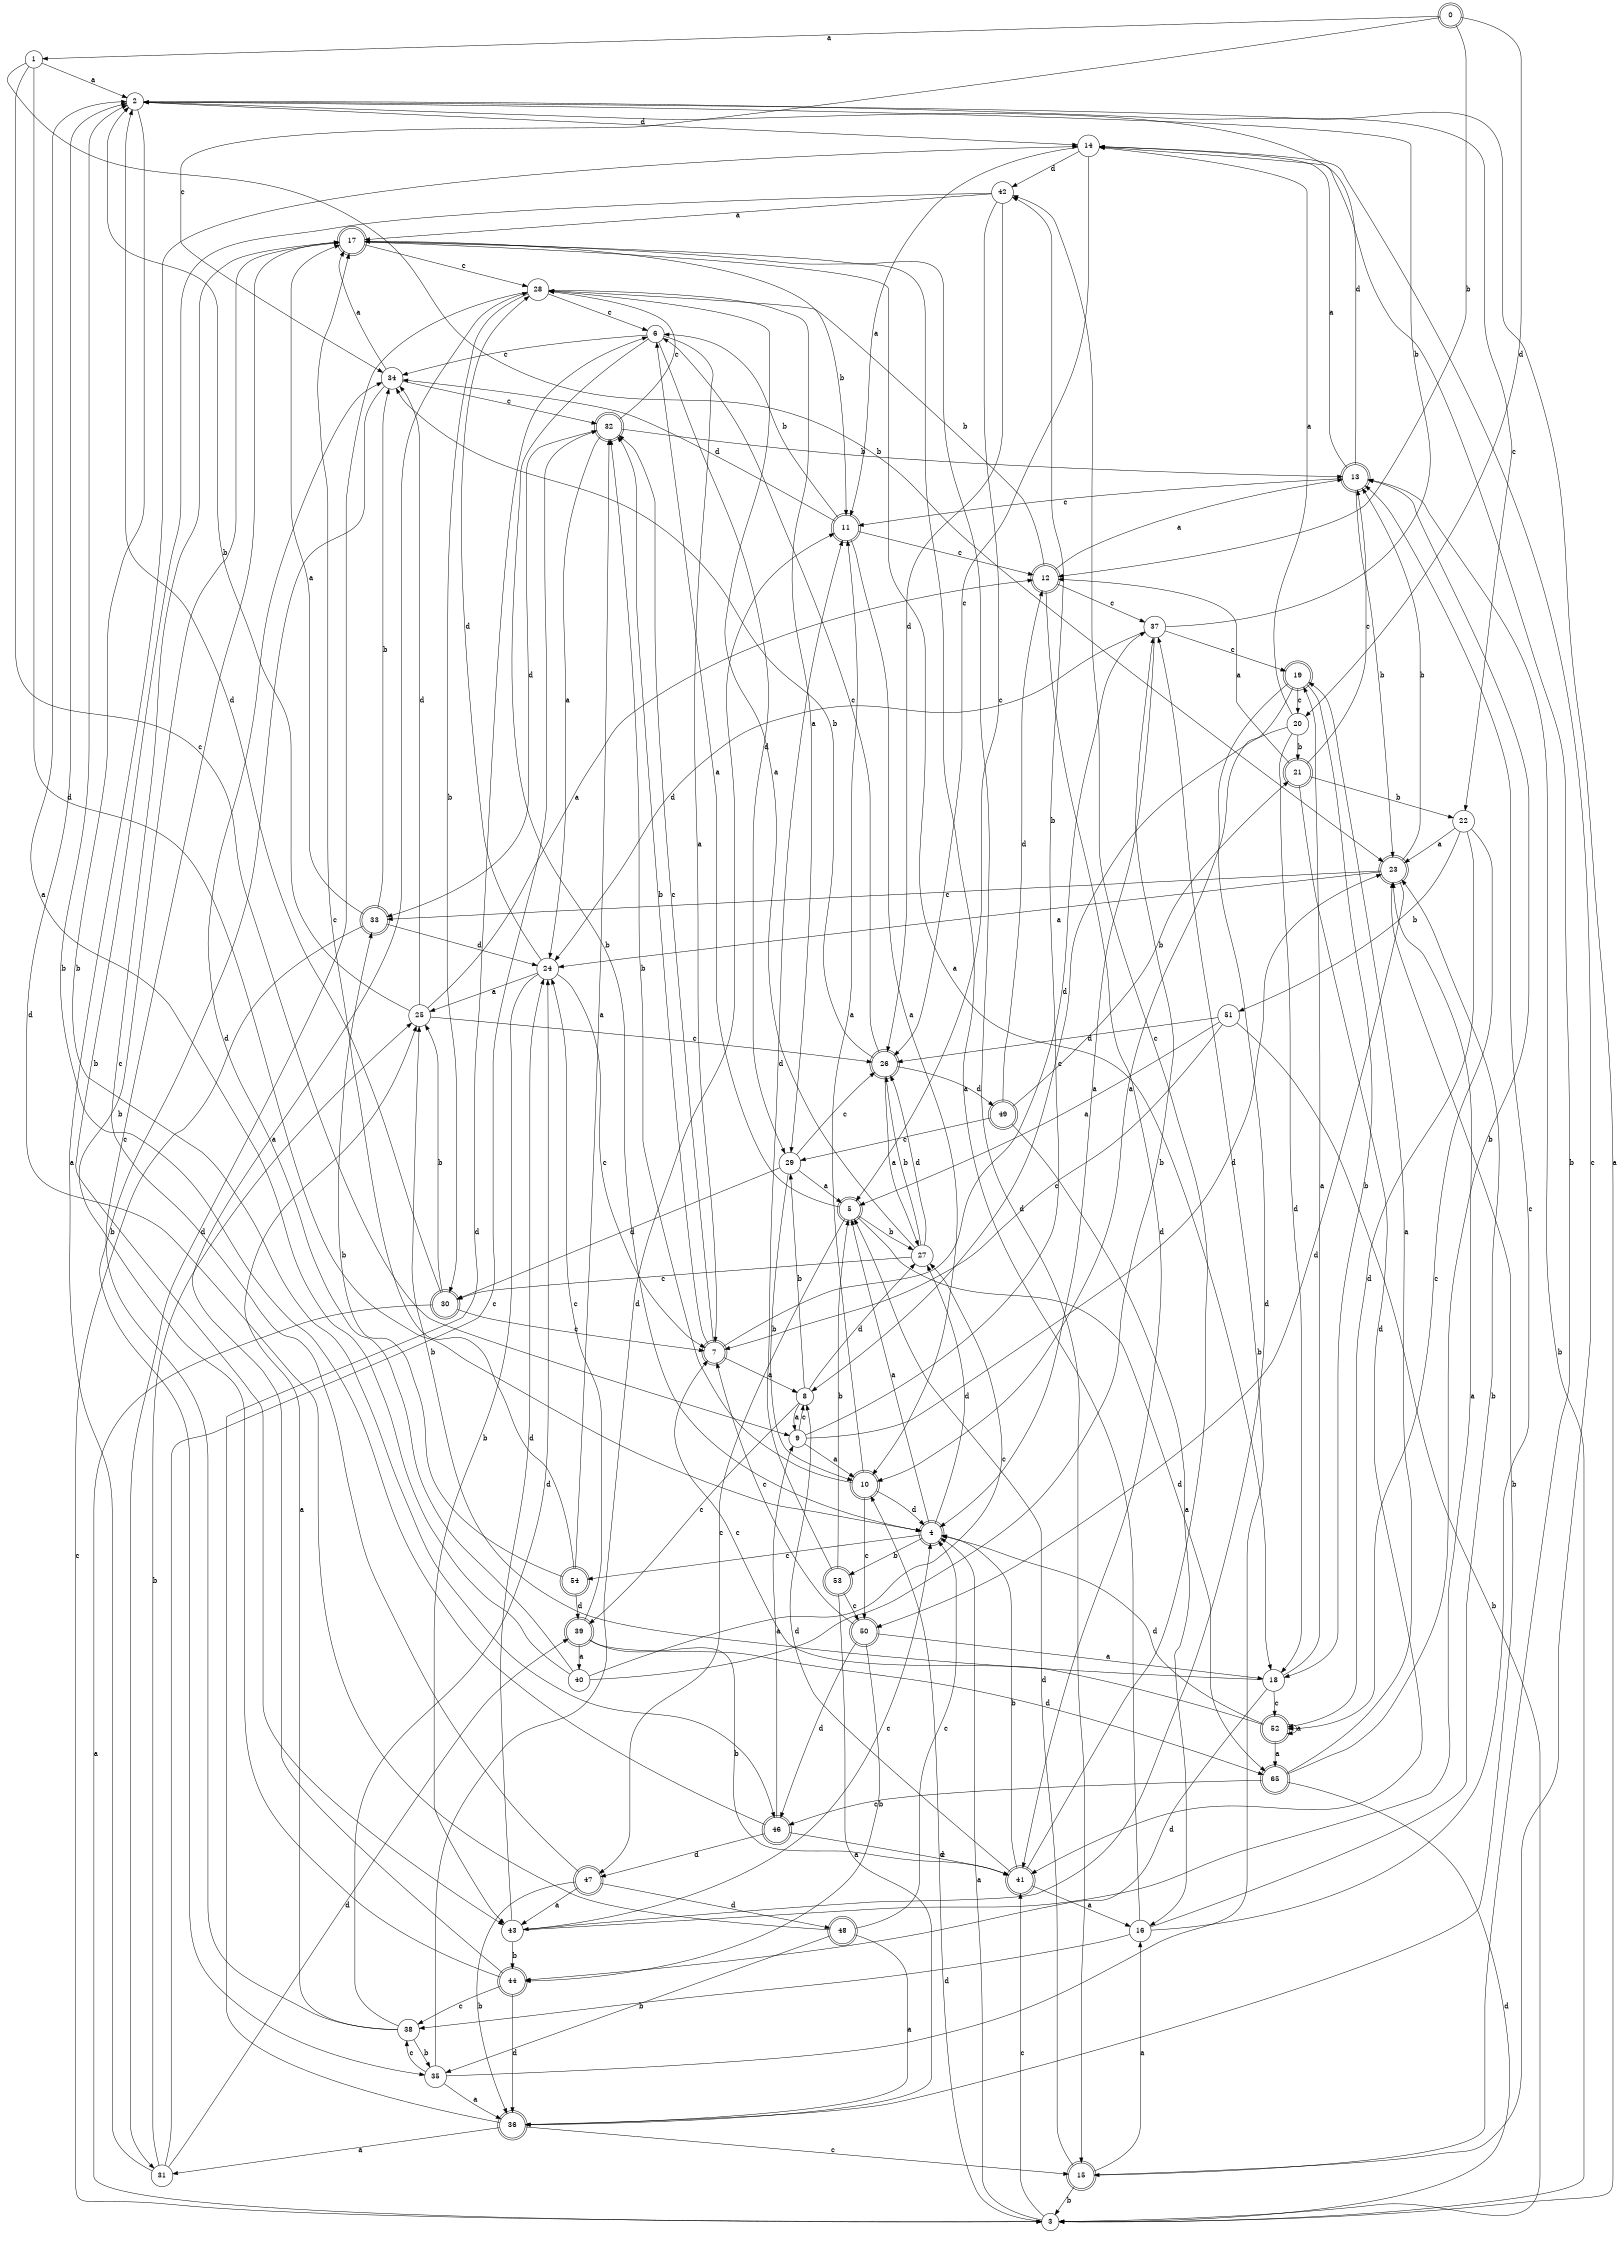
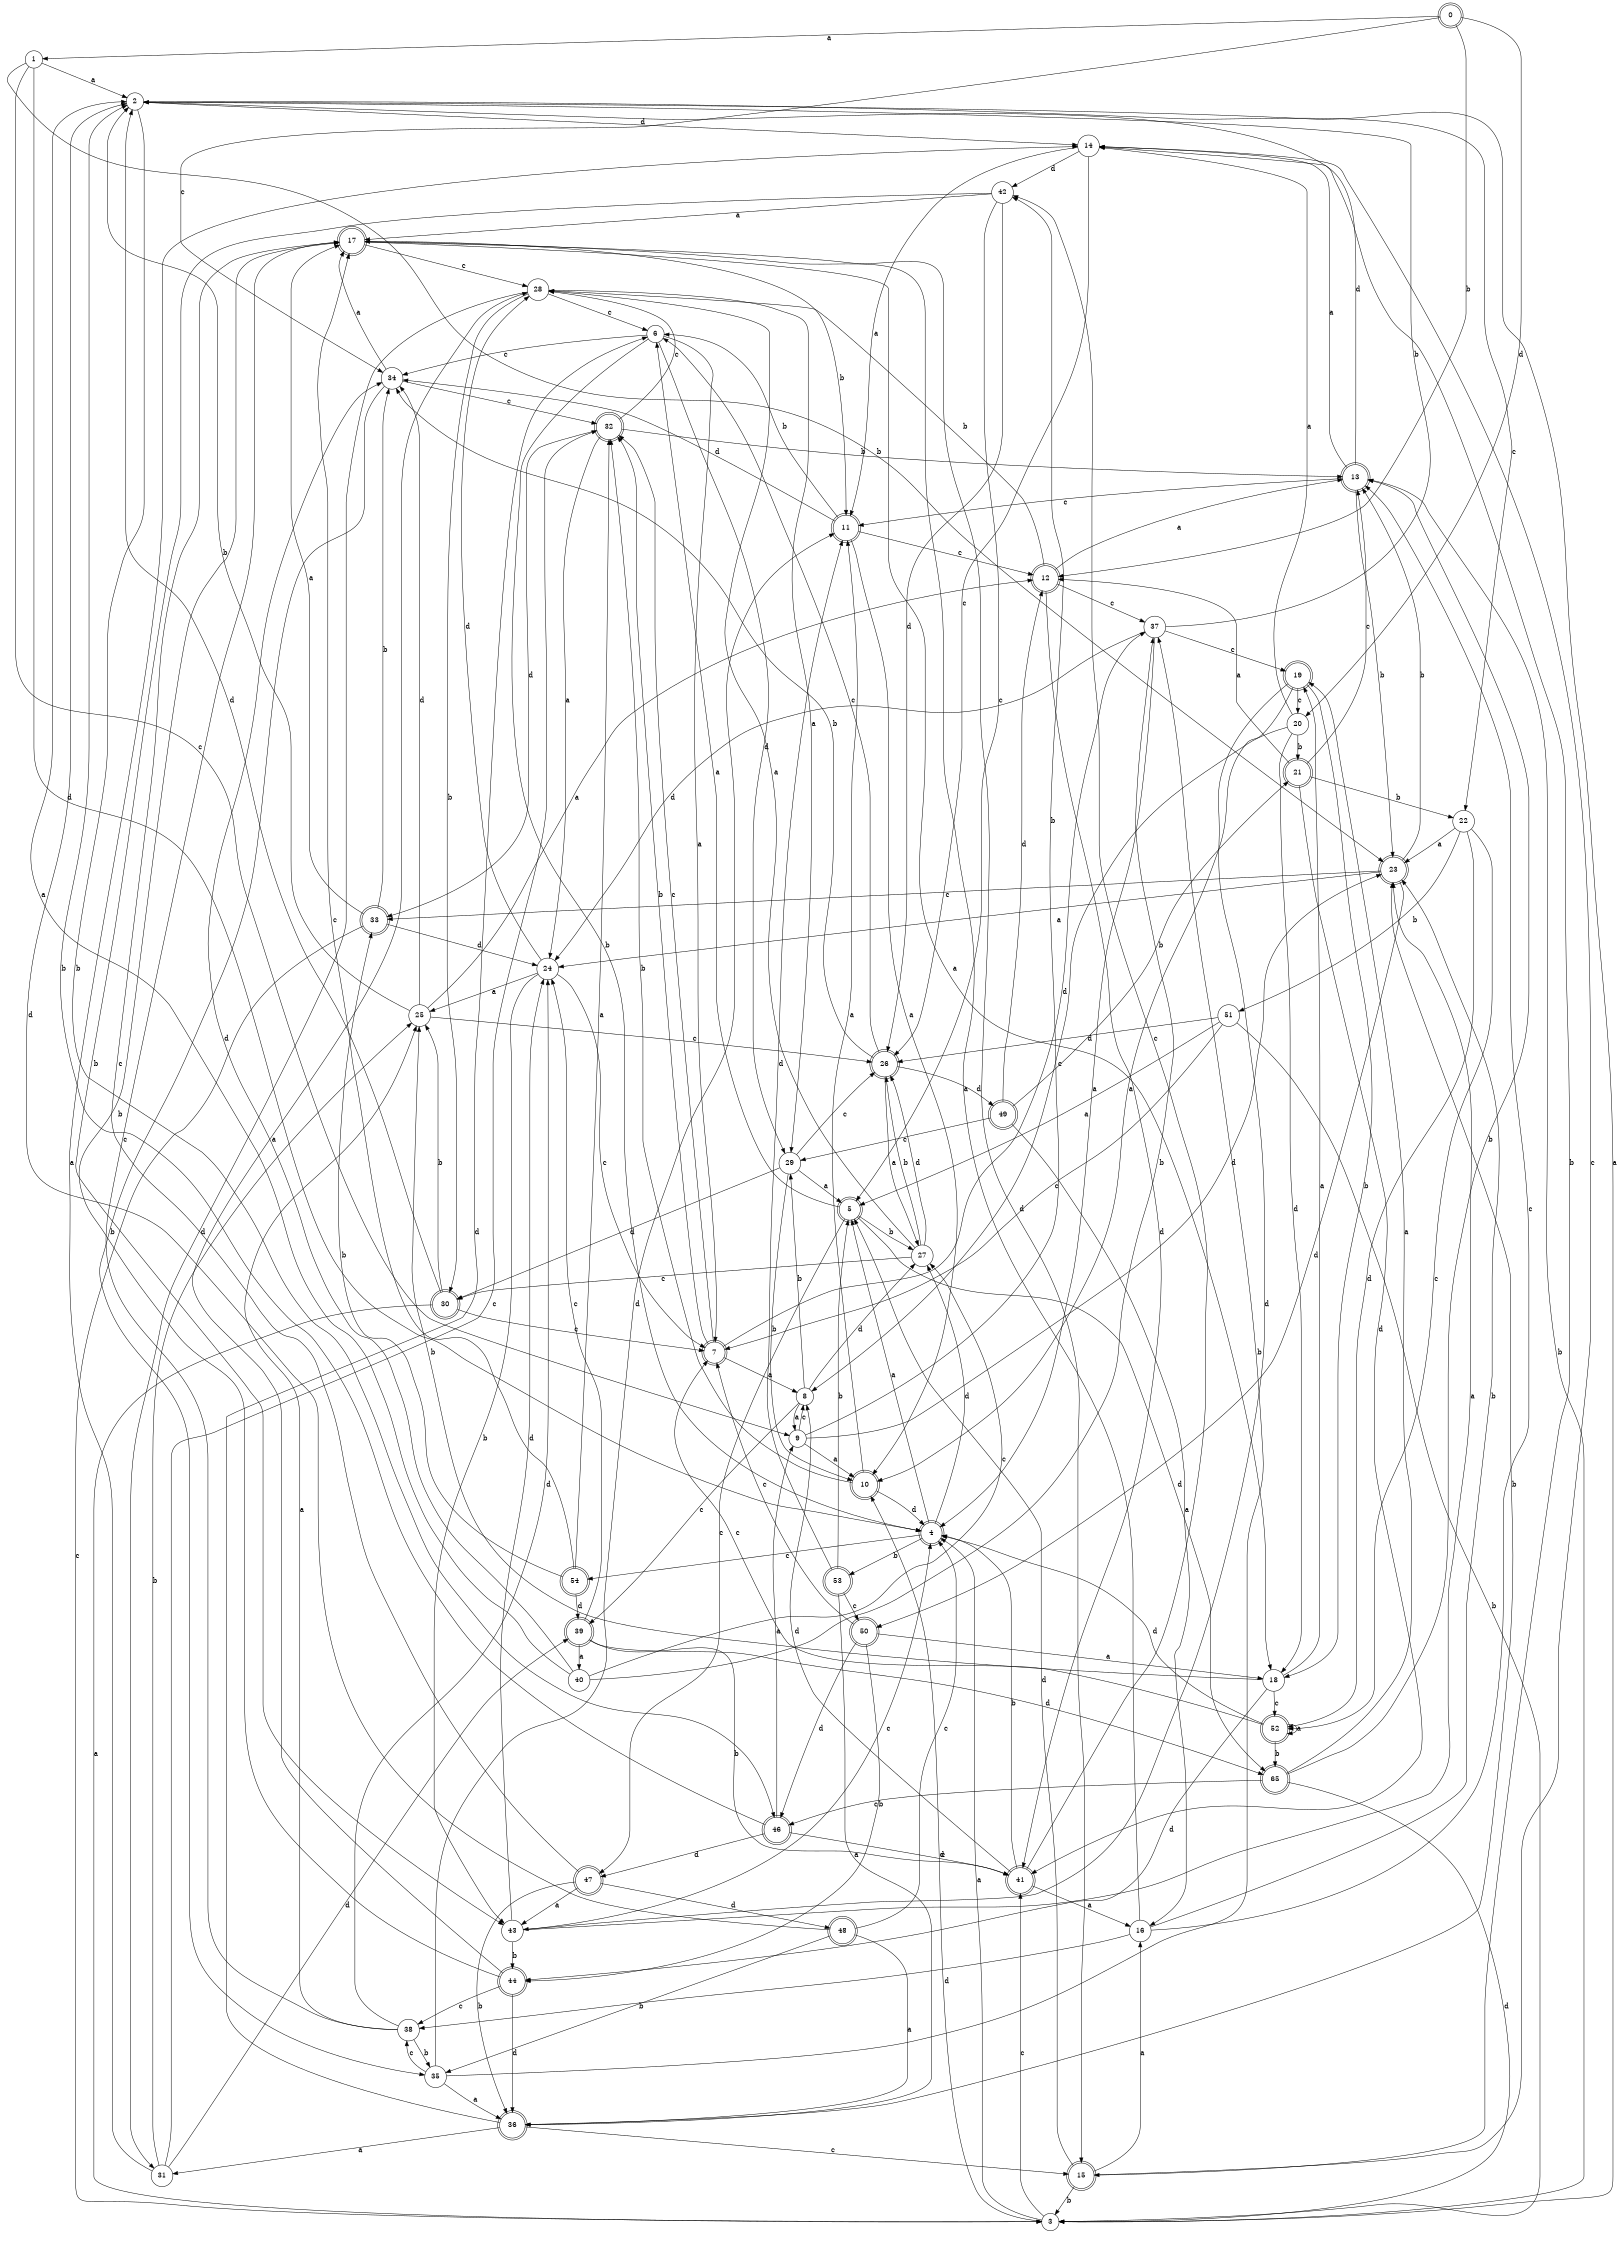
edge "10" -> "50": removed, label "c"
edge "52" -> "65": label "a" -> "b"
